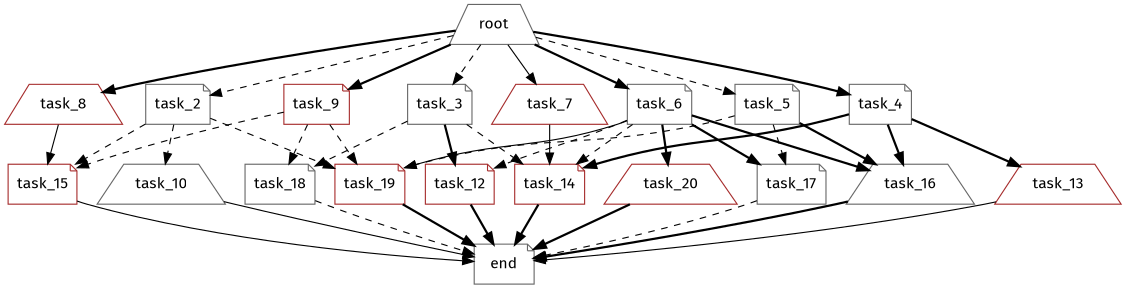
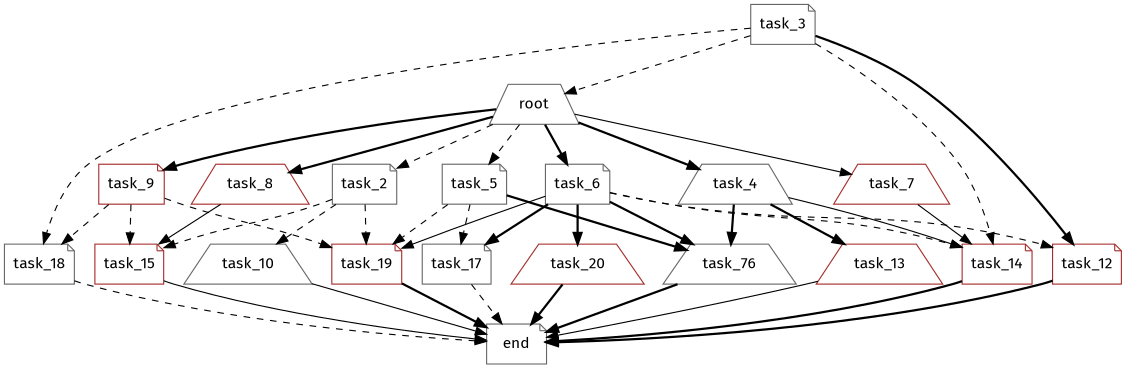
edge "root" -> "task_3": reversed
node "task_4": shape note -> trapezium
edge "task_4" -> "task_14": style bold -> solid
node "task_16": label "task_16" -> "task_76"
